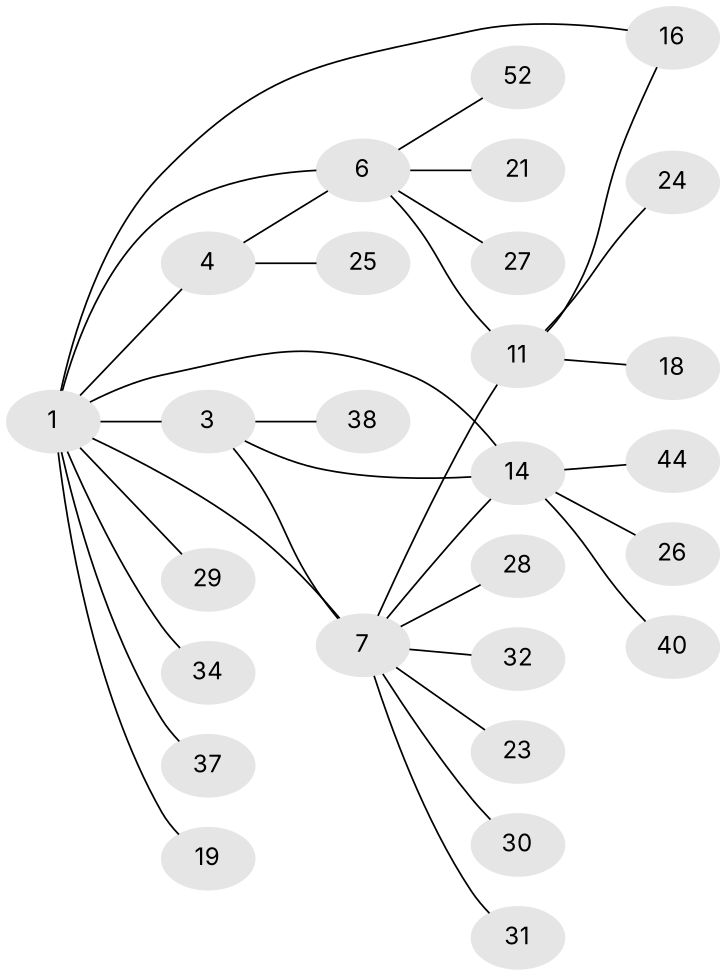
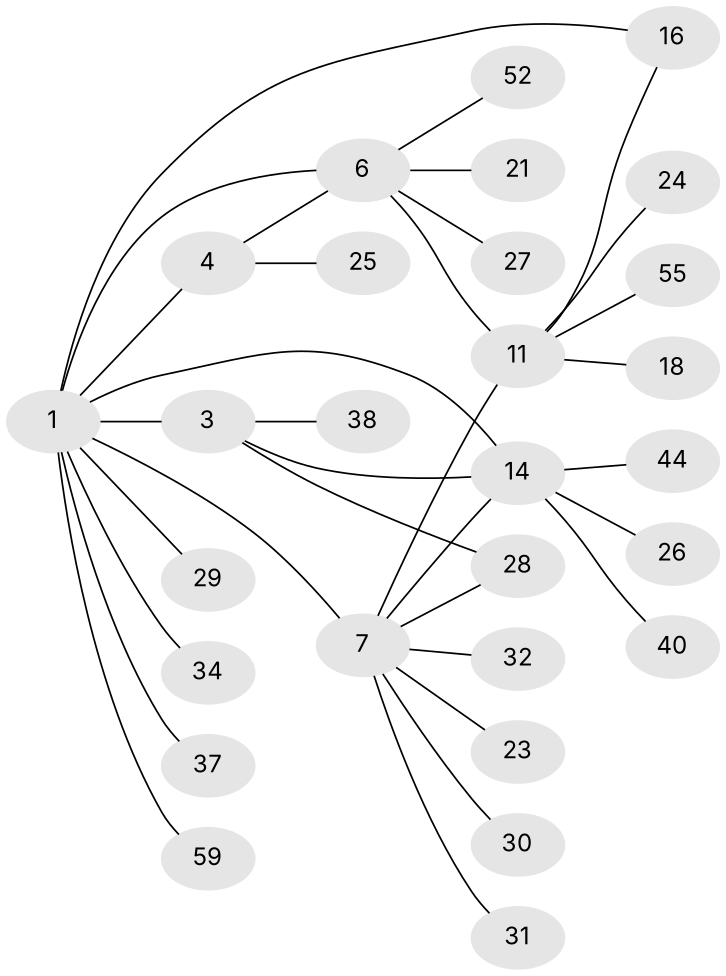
node "55": added
edge "3" -- "7": now "3" -- "28"
node "19": label "19" -> "59"
